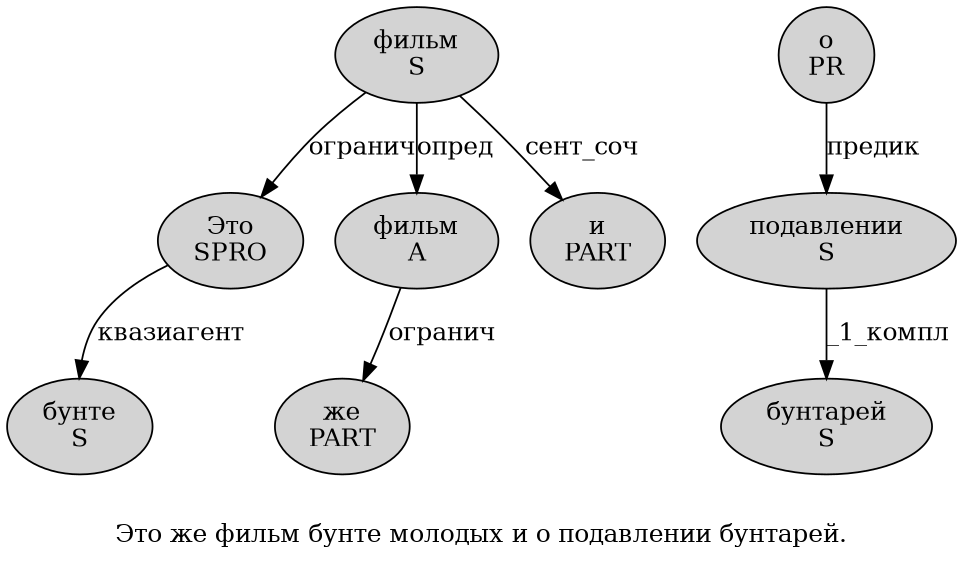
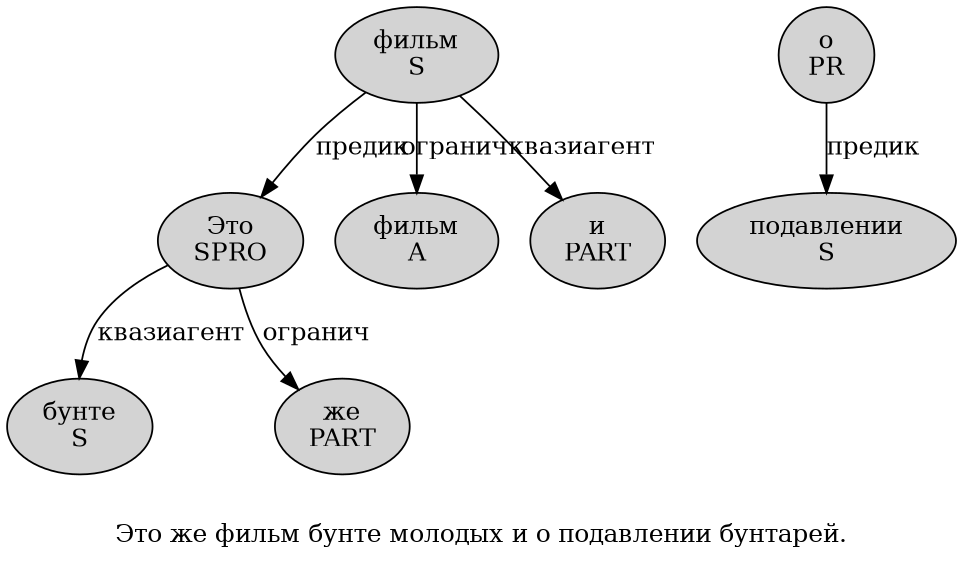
edge "фильм S" -> "Это SPRO": label "огранич" -> "предик"
edge "фильм S" -> "фильм A": label "опред" -> "огранич"
edge "фильм S" -> "и PART": label "сент_соч" -> "квазиагент"
edge "фильм A" -> "же PART": now "Это SPRO" -> "же PART"
node "бунтарей S": removed
